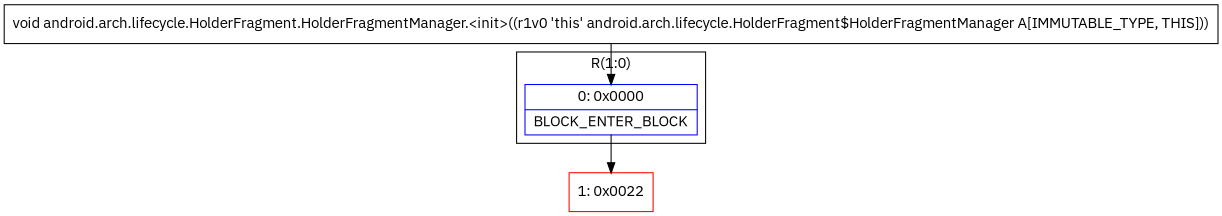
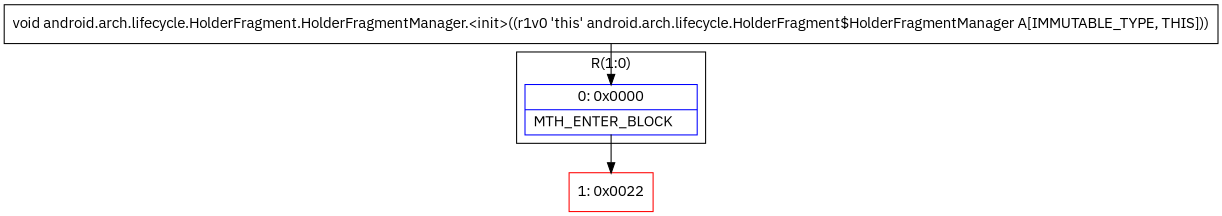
node "0: 0x0000": text "BLOCK_ENTER_BLOCK" -> "MTH_ENTER_BLOCK"
